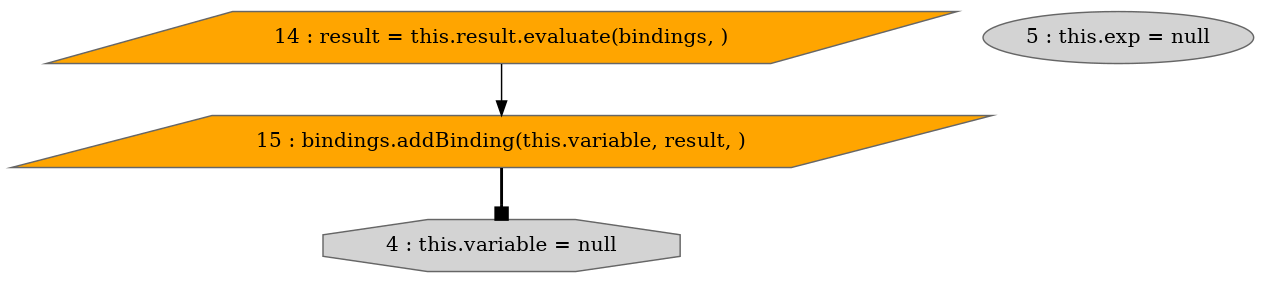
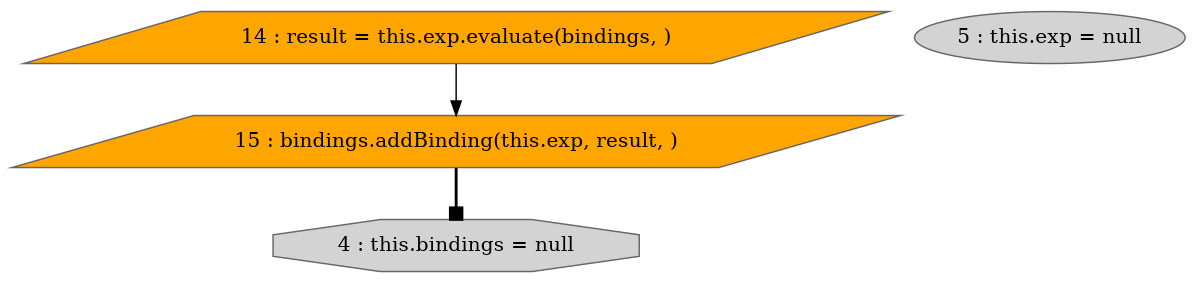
node "14 : result = this.result.evaluate(bindings, )": label "14 : result = this.result.evaluate(bindings, )" -> "14 : result = this.exp.evaluate(bindings, )"
node "15 : bindings.addBinding(this.variable, result, )": label "15 : bindings.addBinding(this.variable, result, )" -> "15 : bindings.addBinding(this.exp, result, )"
node "4 : this.variable = null": label "4 : this.variable = null" -> "4 : this.bindings = null"
